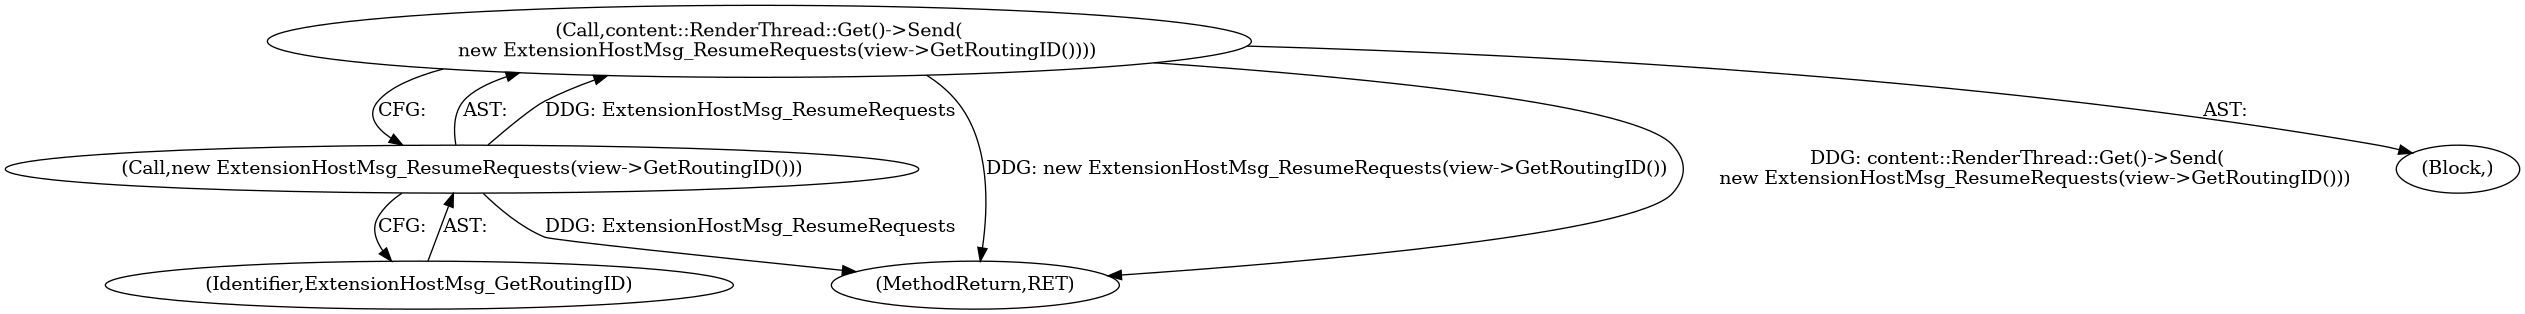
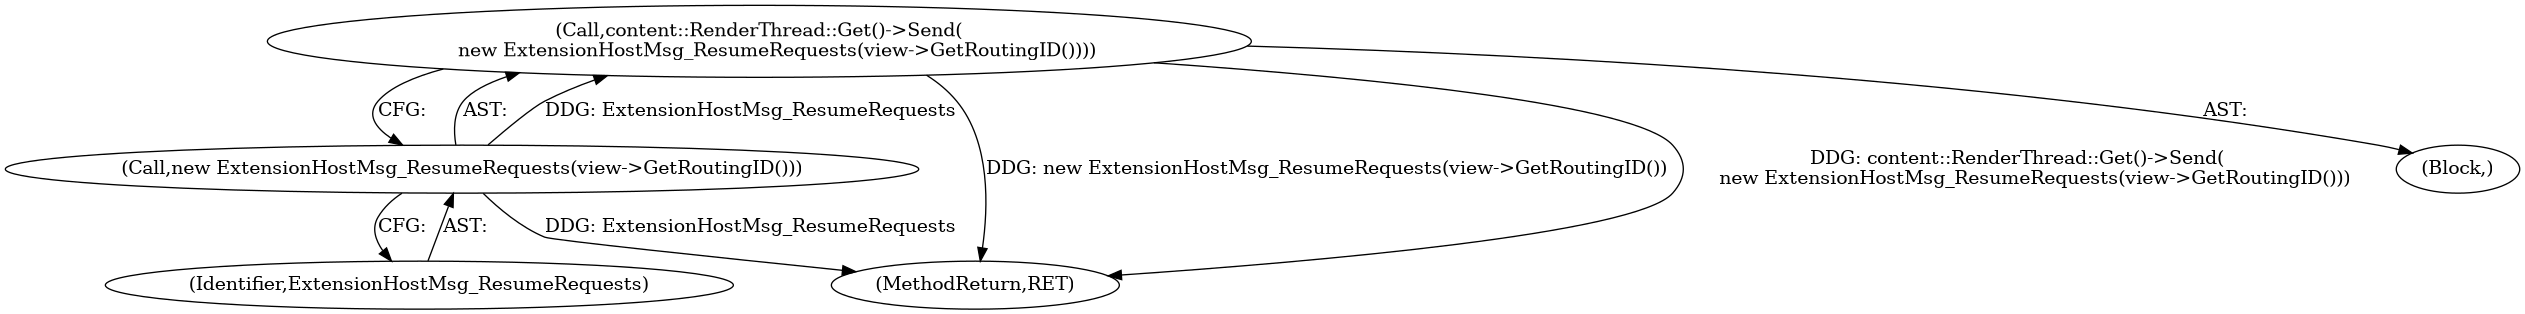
node "(Identifier,ExtensionHostMsg_GetRoutingID)": label "(Identifier,ExtensionHostMsg_GetRoutingID)" -> "(Identifier,ExtensionHostMsg_ResumeRequests)"
